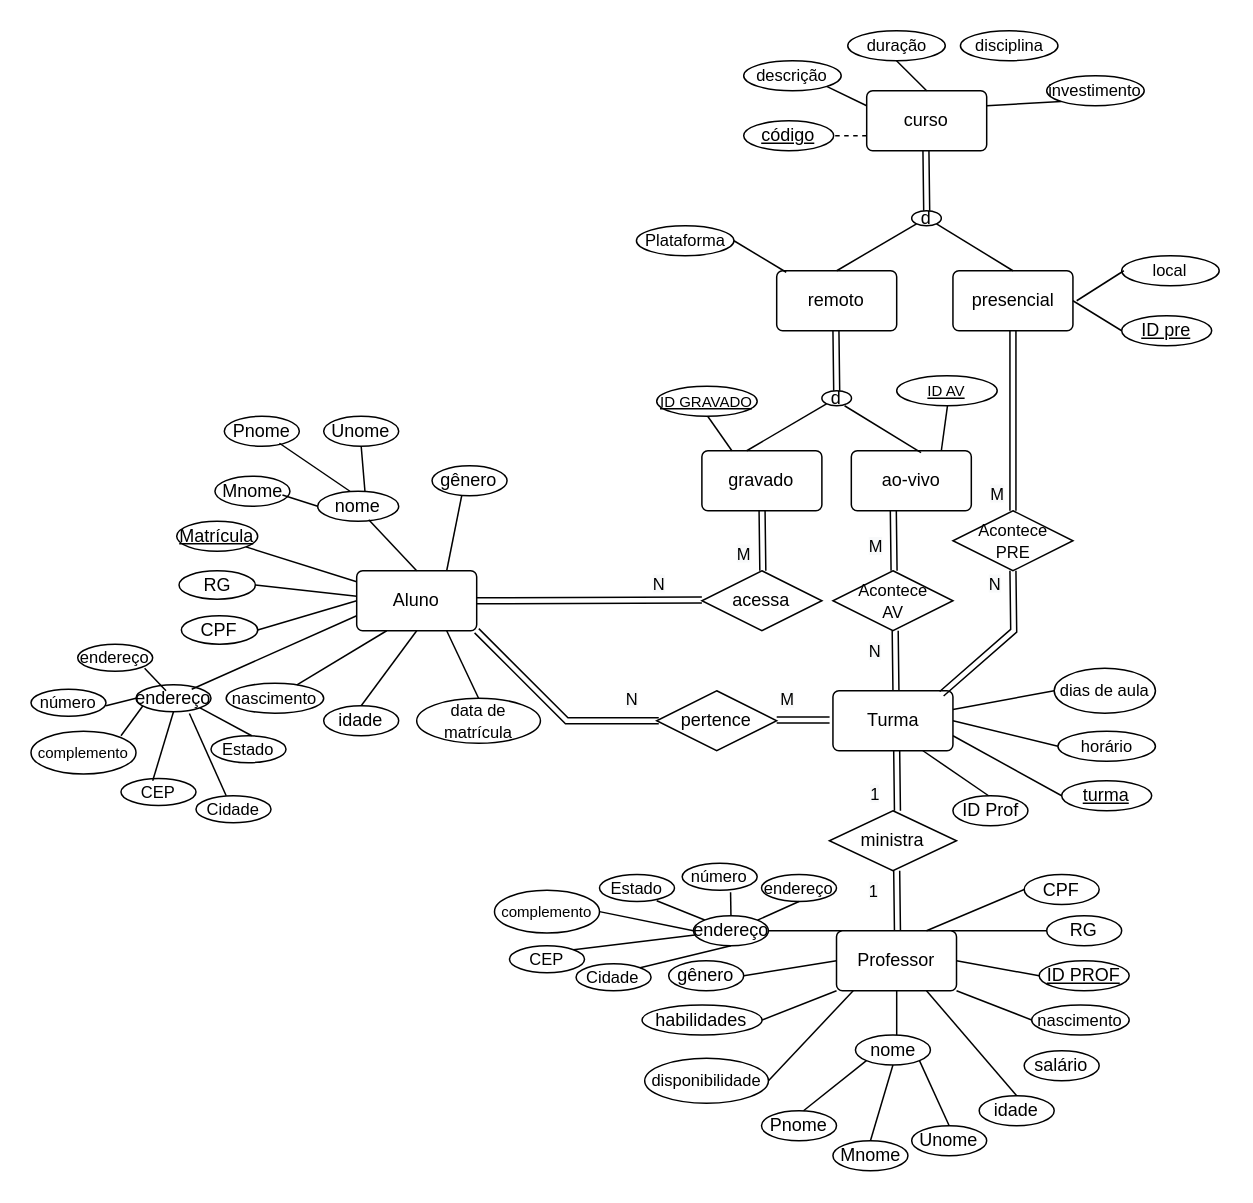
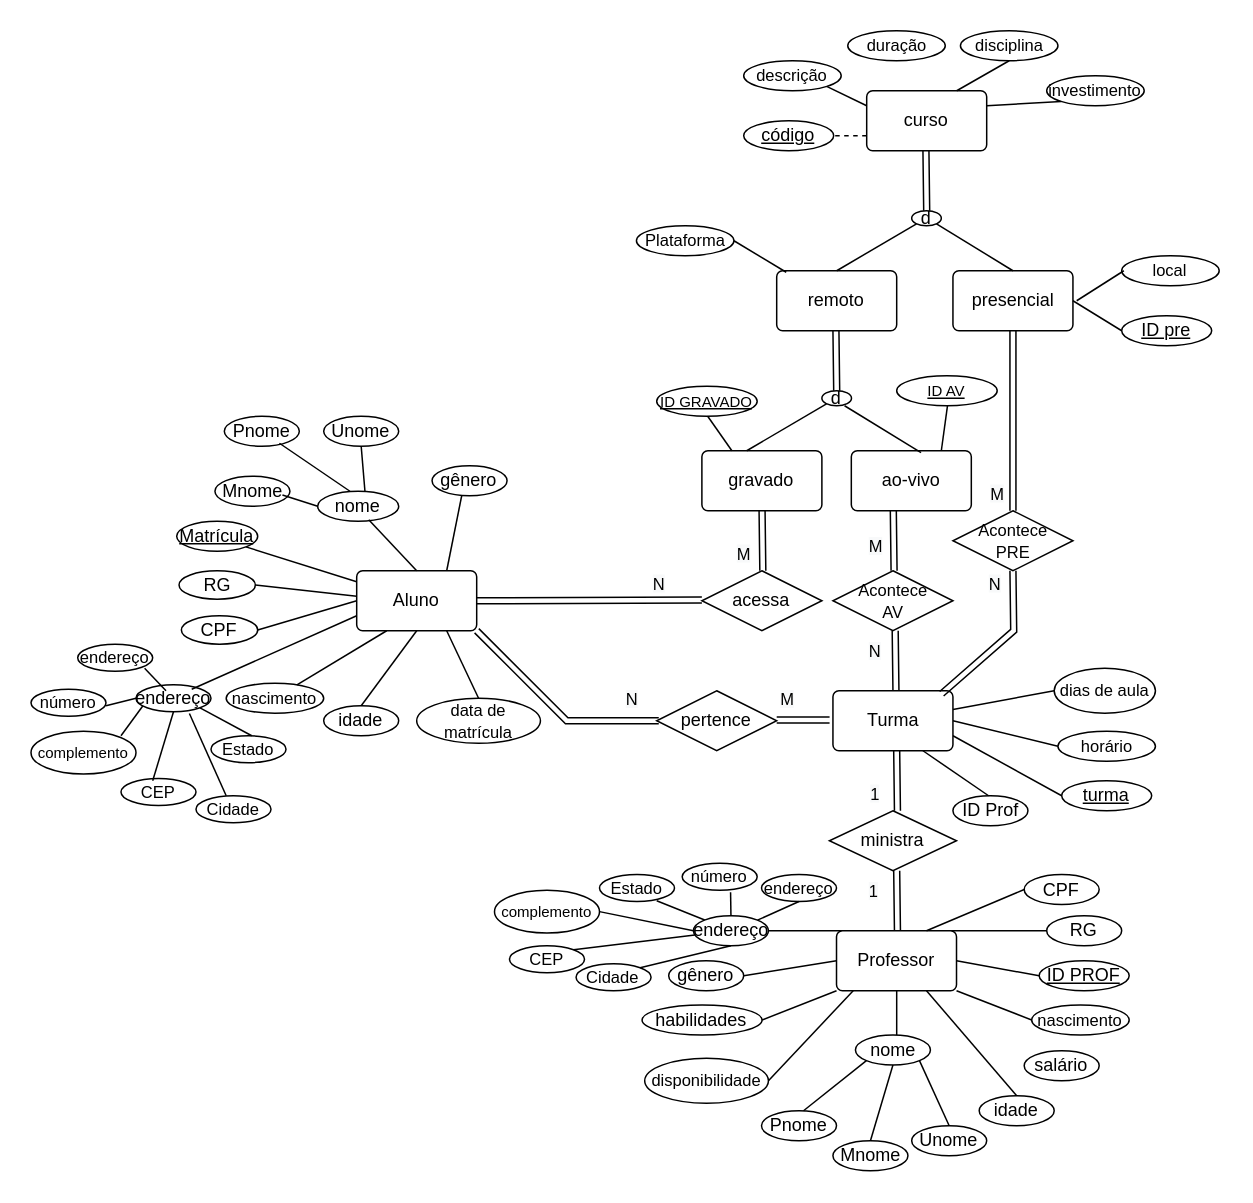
edge "duração" -- "curso": removed
edge "disciplina" -- "curso": added
